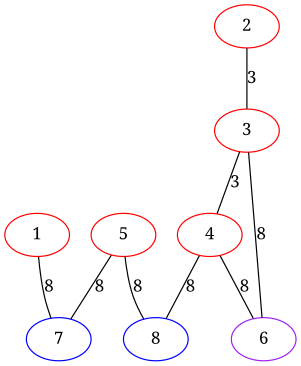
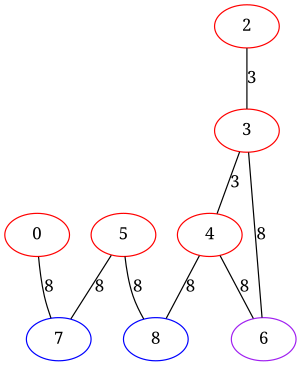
node "1": label "1" -> "0"
